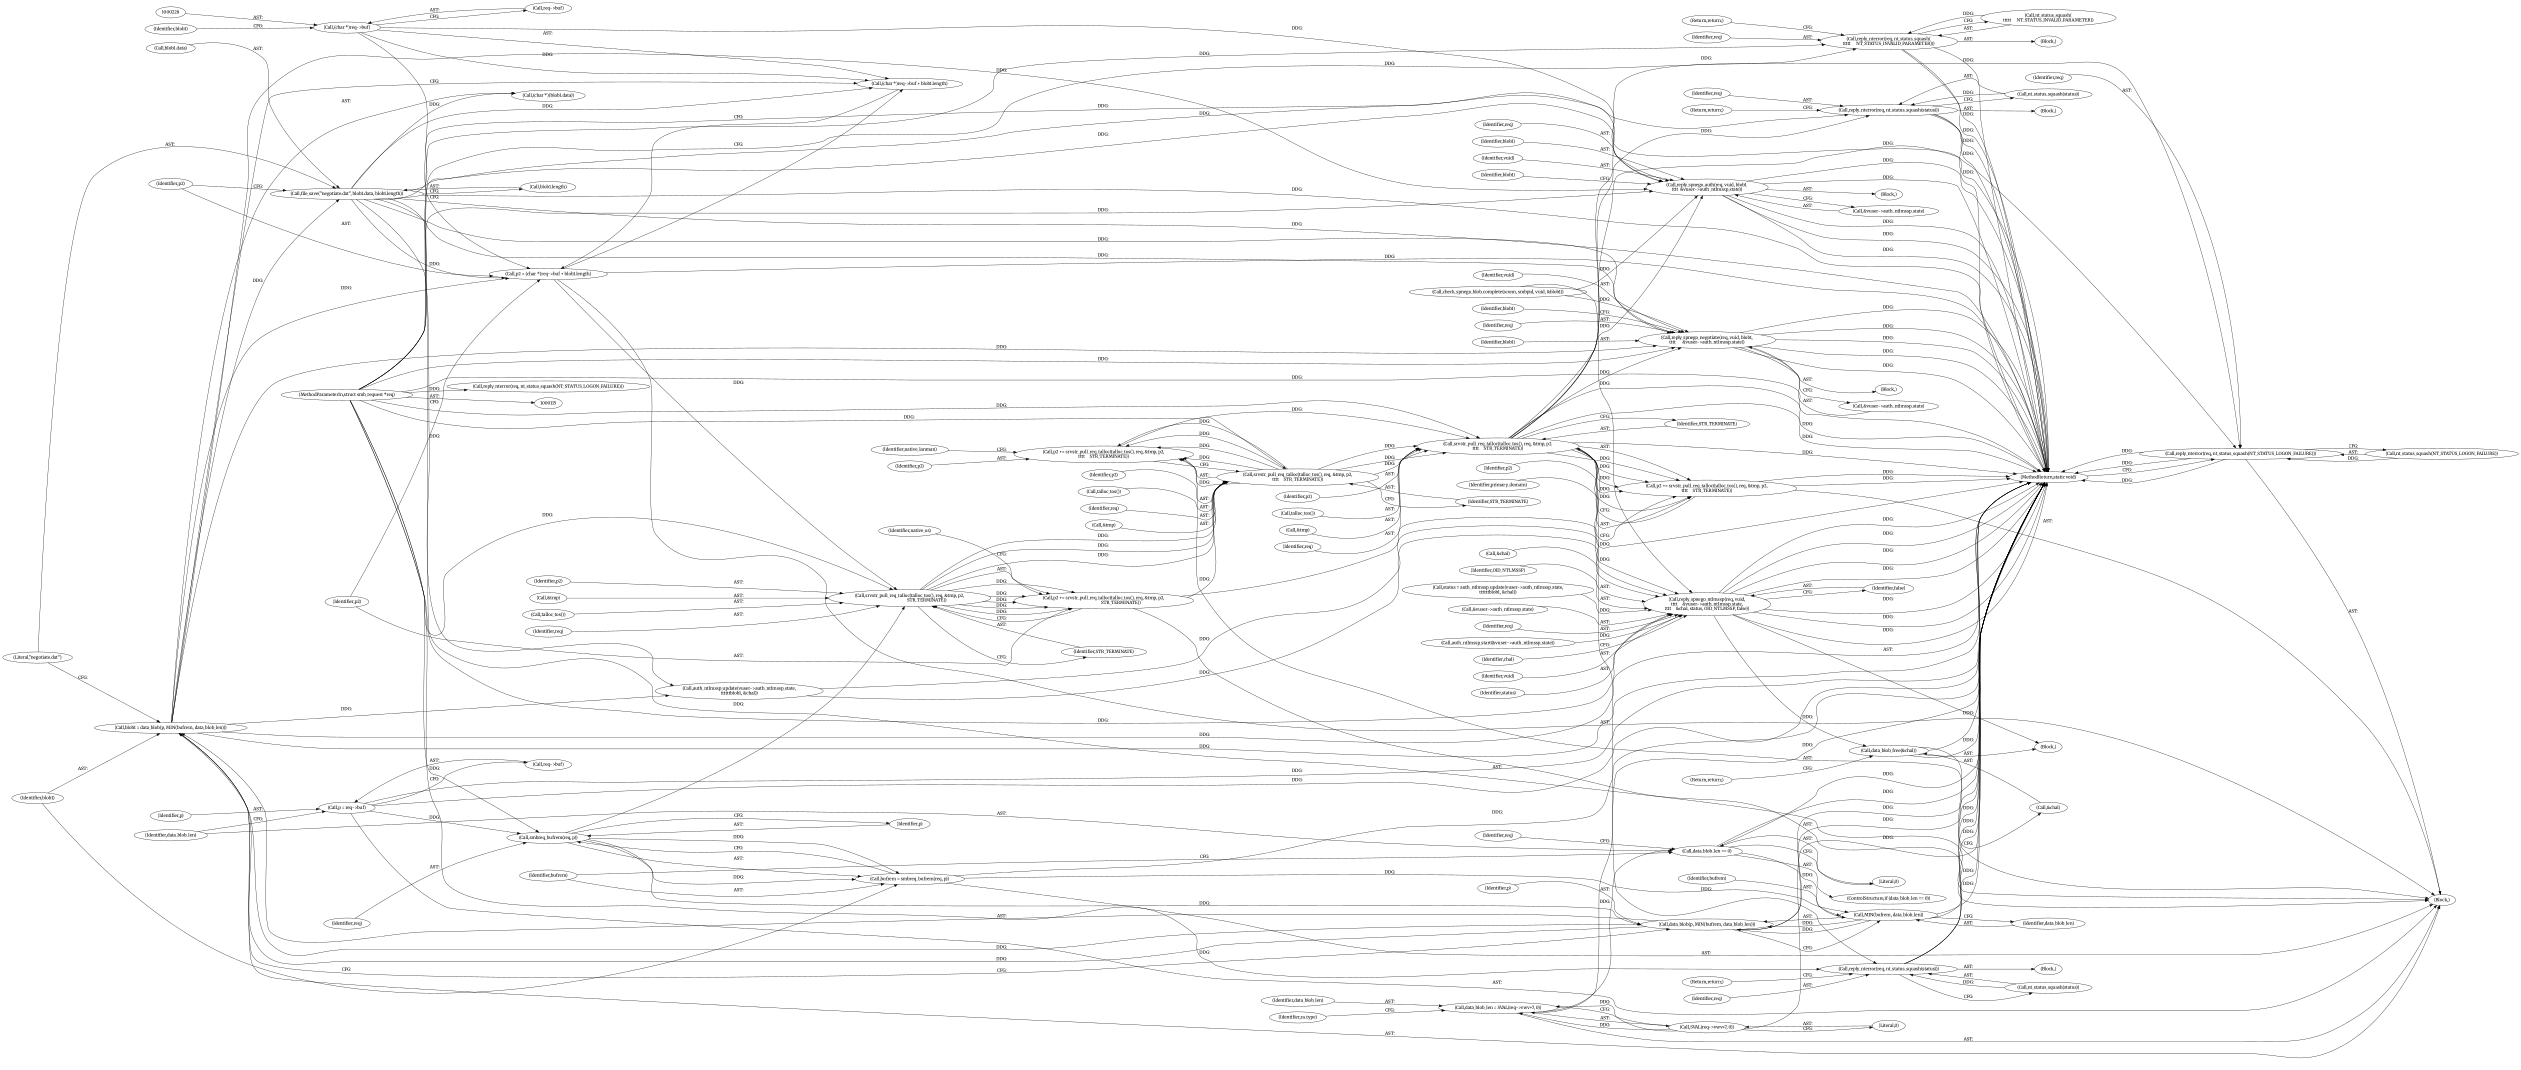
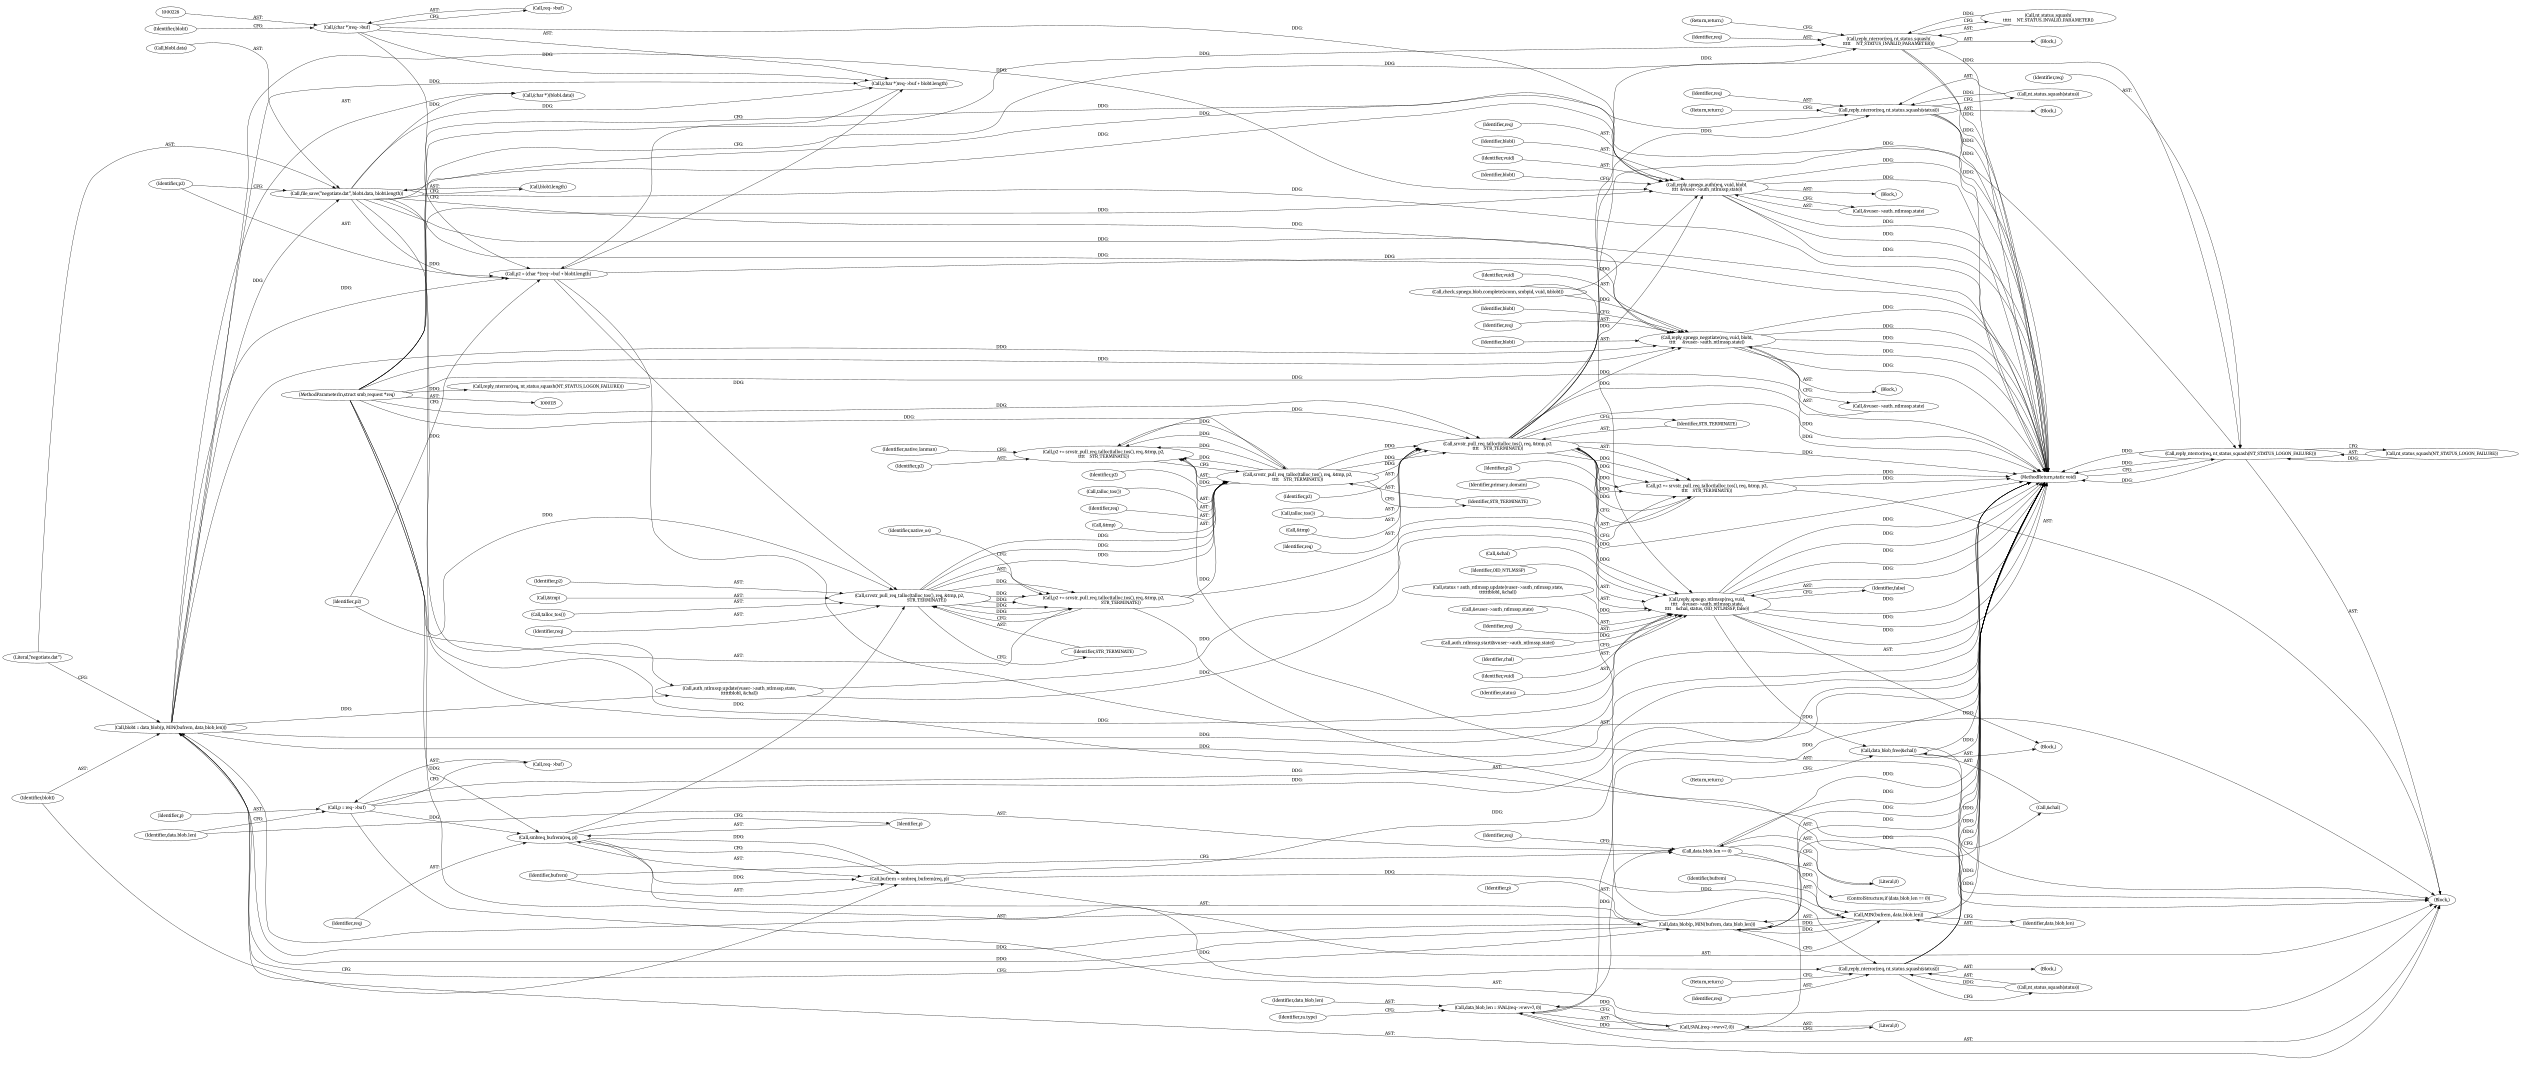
edge "(Call,blob1 = data_blob(p, MIN(bufrem, data_blob_len)))" -> "(Call,(char *)req->buf + blob1.length)": label "CFG: " -> "DDG: "
edge "(Call,smbreq_bufrem(req, p))" -> "(Call,data_blob(p, MIN(bufrem, data_blob_len)))": label "DDG: " -> "AST: "
